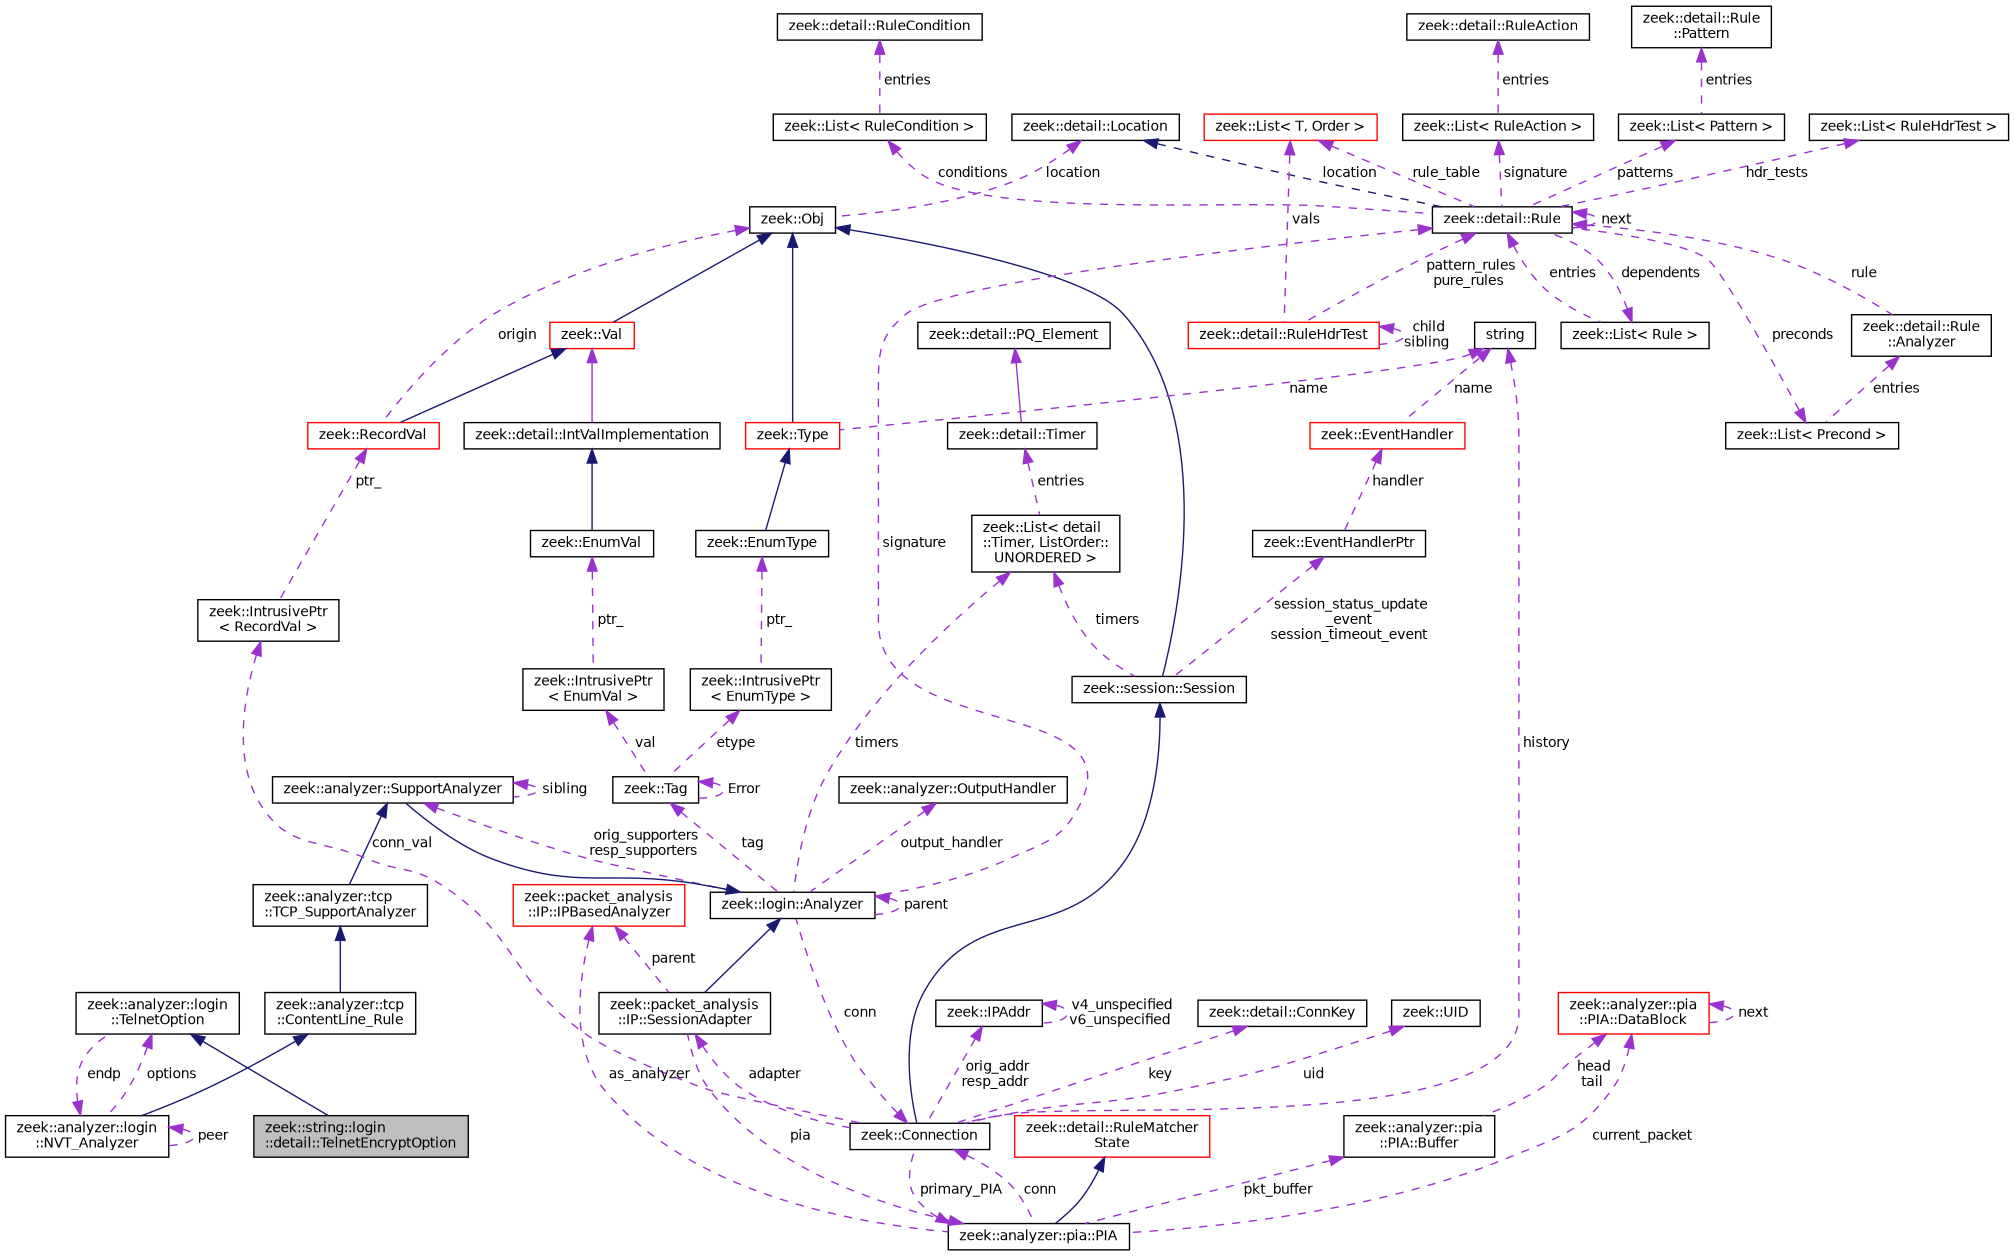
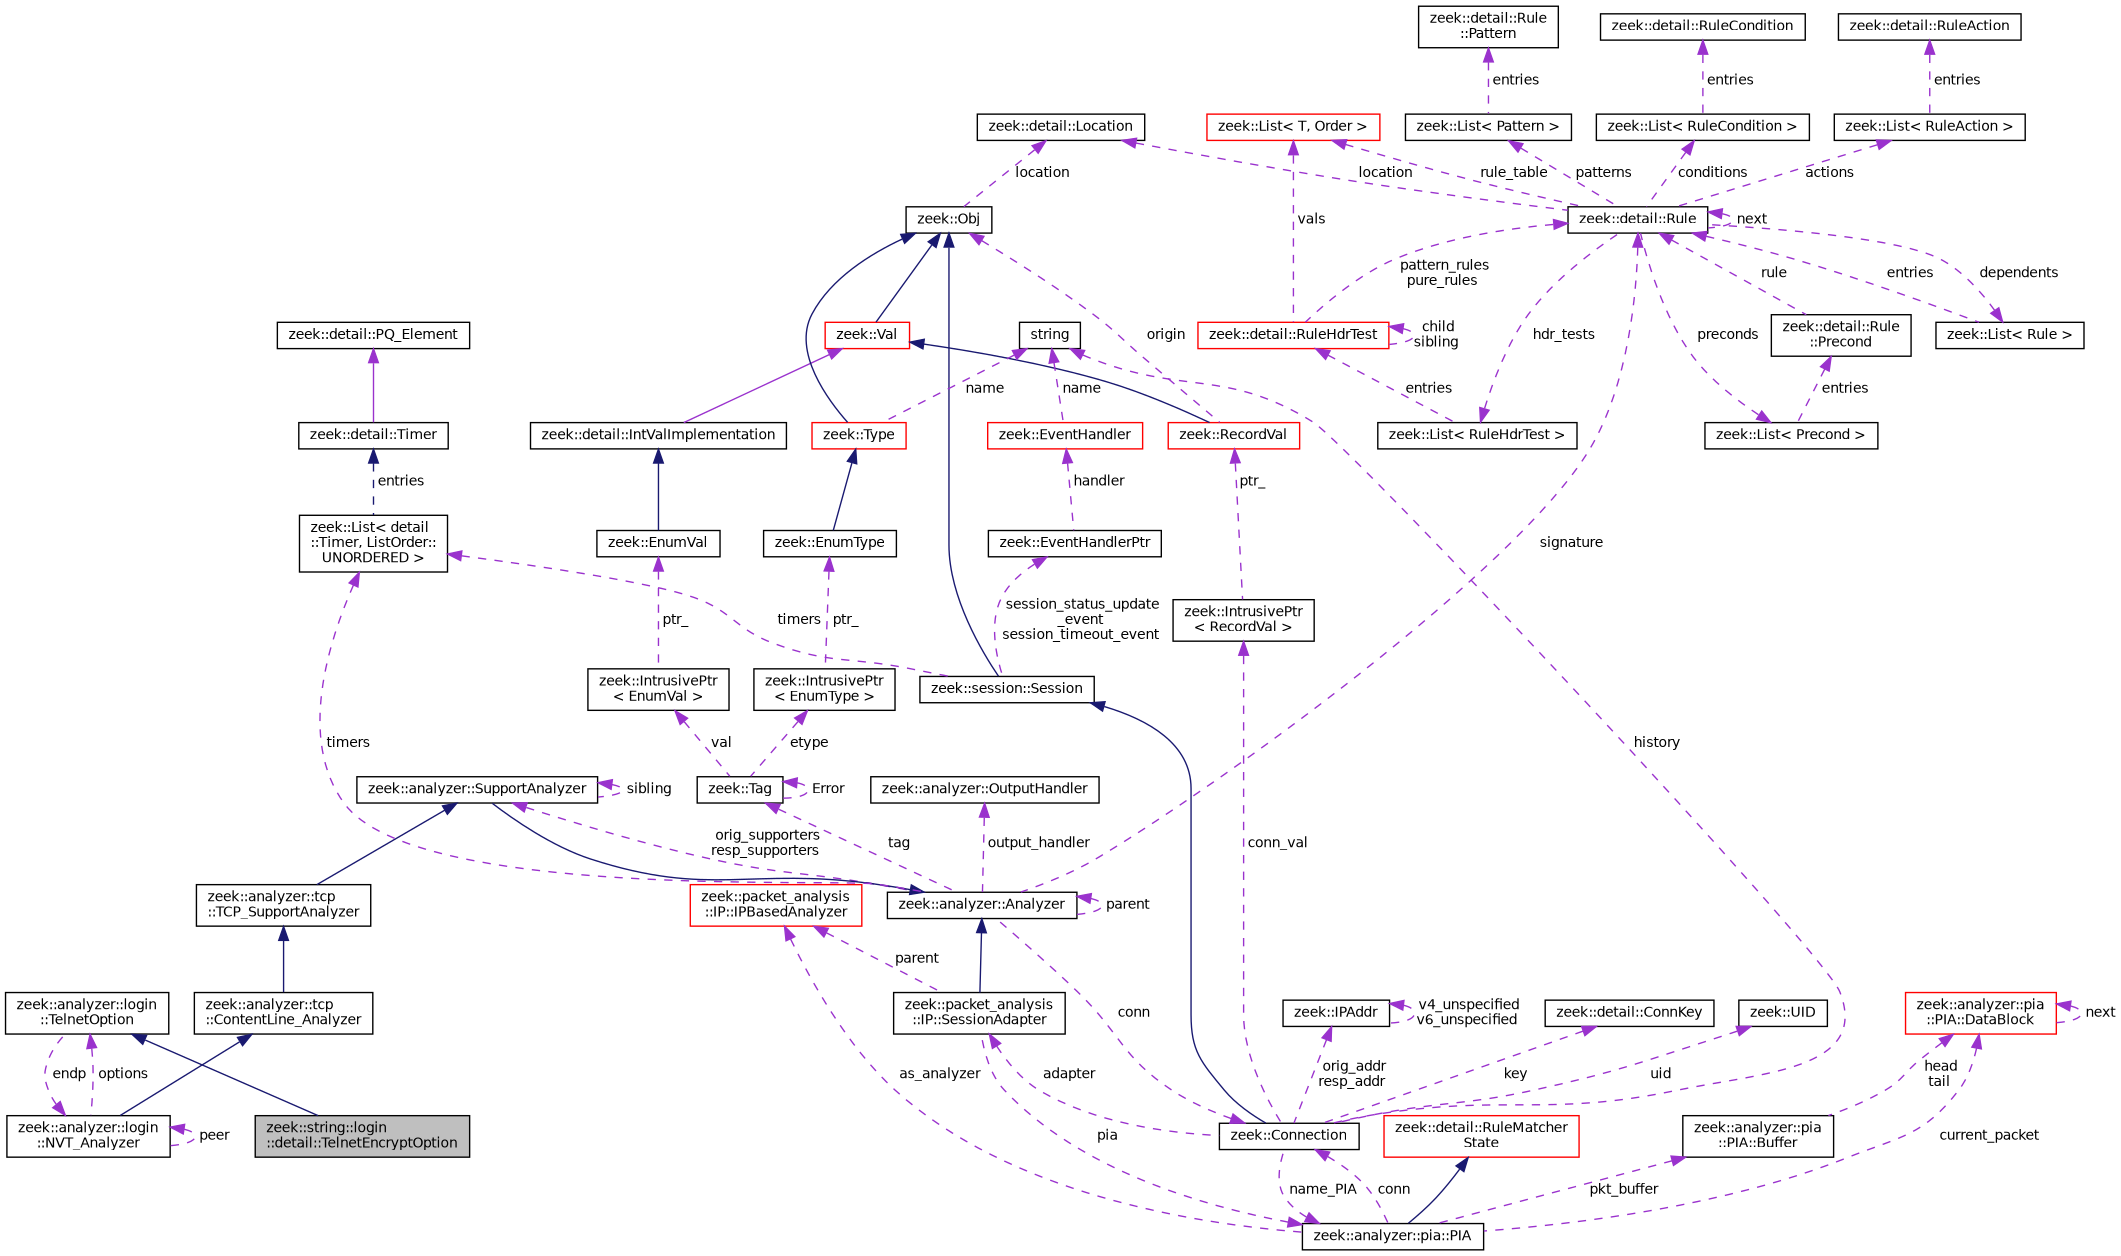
edge "zeek::detail::Rule" -> "zeek::List< RuleAction >": label " signature" -> " actions"
edge "zeek::detail::Rule" -> "zeek::detail::Location": color midnightblue -> darkorchid3
node "zeek::detail::Rule ::Analyzer": label "zeek::detail::Rule ::Analyzer" -> "zeek::detail::Rule ::Precond"
edge "zeek::List< RuleHdrTest >" -> "zeek::detail::RuleHdrTest": added, label "entries"
edge "zeek::List< detail ::Timer, ListOrder:: UNORDERED >" -> "zeek::detail::Timer": color darkorchid3 -> midnightblue
node "zeek::login::Analyzer": label "zeek::login::Analyzer" -> "zeek::analyzer::Analyzer"
node "zeek::analyzer::tcp ::ContentLine_Rule": label "zeek::analyzer::tcp ::ContentLine_Rule" -> "zeek::analyzer::tcp ::ContentLine_Analyzer"
edge "zeek::Connection" -> "zeek::analyzer::pia::PIA": label " primary_PIA" -> " name_PIA"
